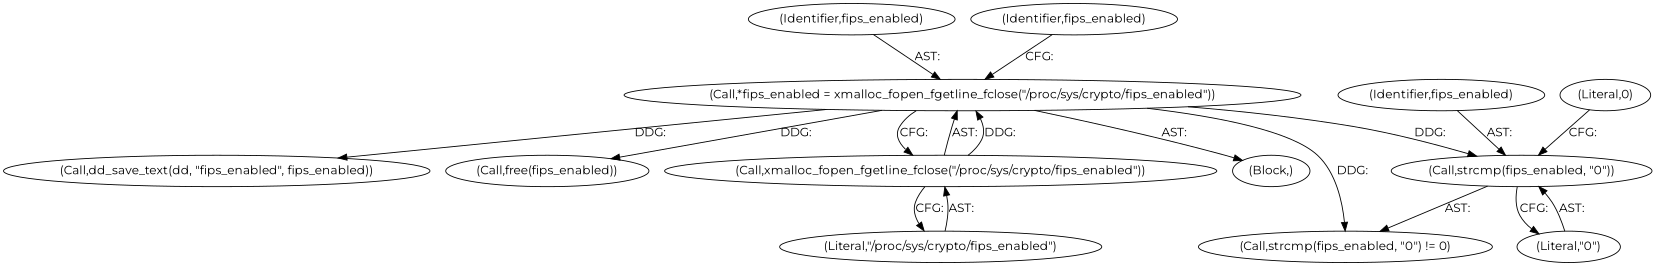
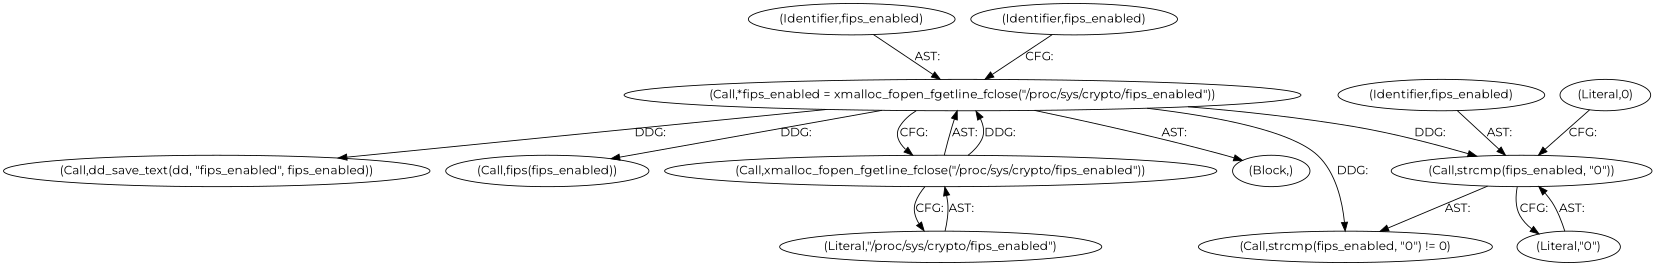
node "(Call,free(fips_enabled))": label "(Call,free(fips_enabled))" -> "(Call,fips(fips_enabled))"
